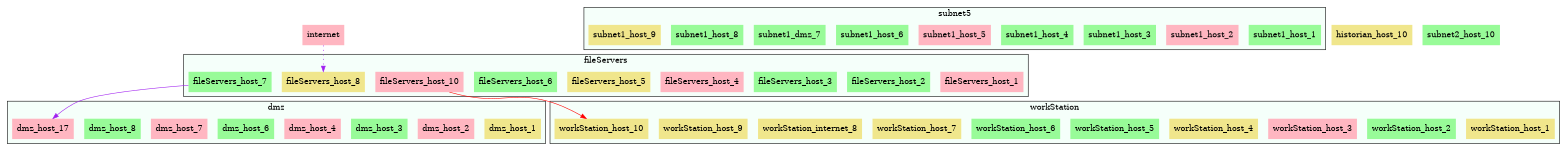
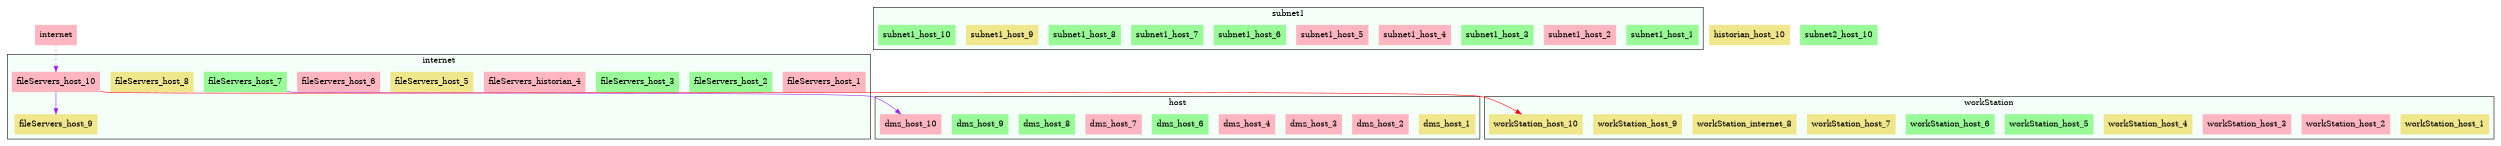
cluster "subnet5": label "subnet5" -> "subnet1"
node "subnet1_dmz_7": label "subnet1_dmz_7" -> "subnet1_host_7"
node "subnet1_host_10": added
node "subnet1_host_4": fillcolor palegreen -> lightpink
edge "internet" -> "fileServers_host_8": now "internet" -> "fileServers_host_10"
cluster "fileServers": label "fileServers" -> "internet"
node "fileServers_host_6": fillcolor palegreen -> lightpink
node "fileServers_host_4": label "fileServers_host_4" -> "fileServers_historian_4"
cluster "dmz": label "dmz" -> "host"
node "fileServers_host_9": added
node "dmz_host_9": added
node "dmz_host_17": label "dmz_host_17" -> "dmz_host_10"
node "dmz_host_3": fillcolor palegreen -> lightpink
node "workStation_host_2": fillcolor palegreen -> lightpink
